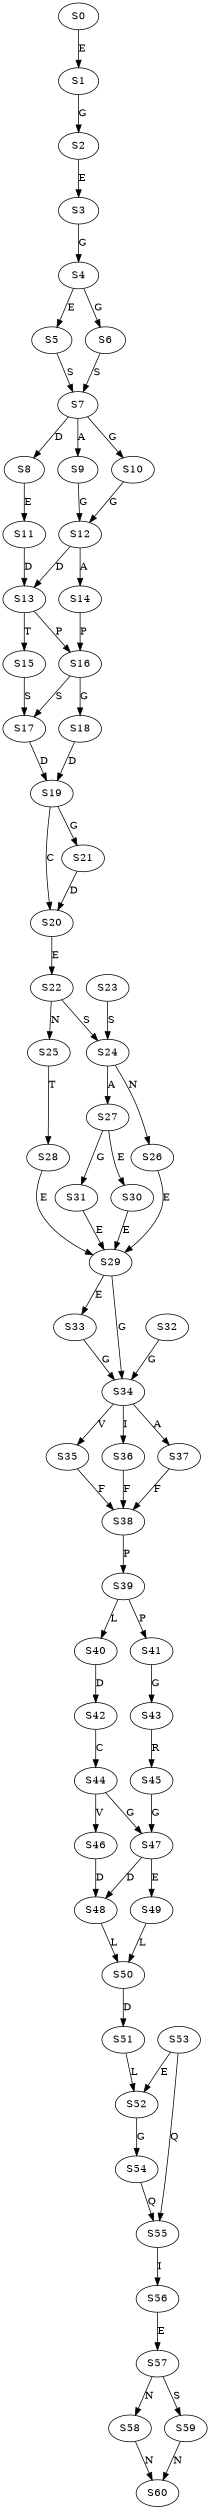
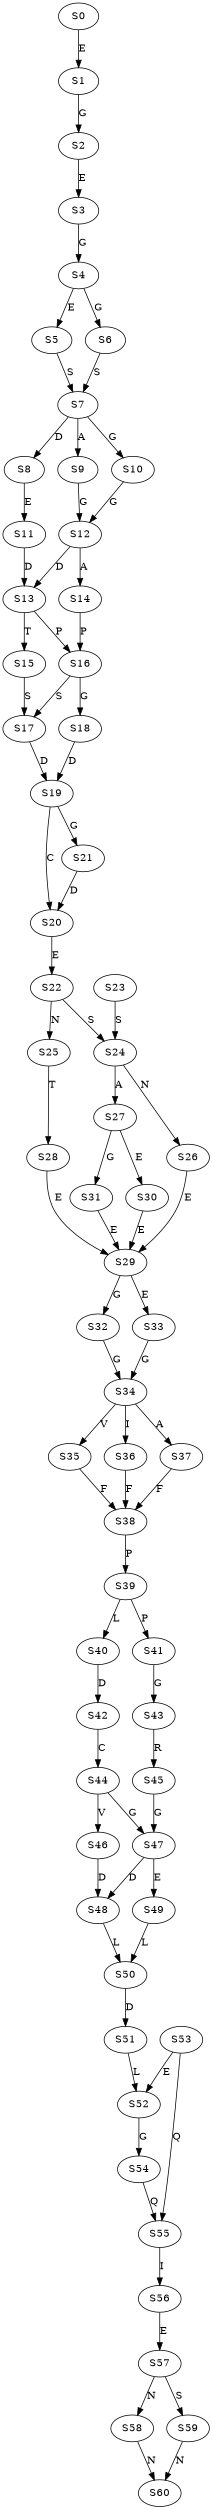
edge "S29" -> "S34": now "S29" -> "S32"
